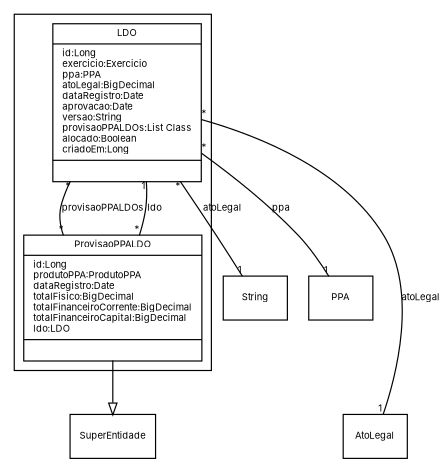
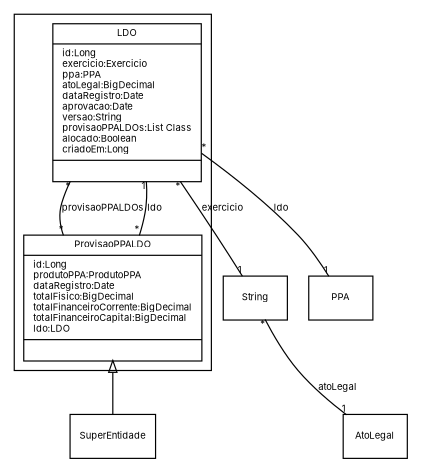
edge "LDO" -- "String": label "atoLegal" -> "exercicio"
edge "LDO" -- "PPA": label "ppa" -> "ldo"
edge "LDO" -- "AtoLegal": now "String" -- "AtoLegal"
edge "ProvisaoPPALDO" -> "SuperEntidade": reversed
